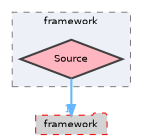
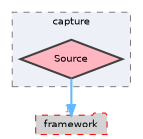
cluster "framework": label "framework" -> "capture"
